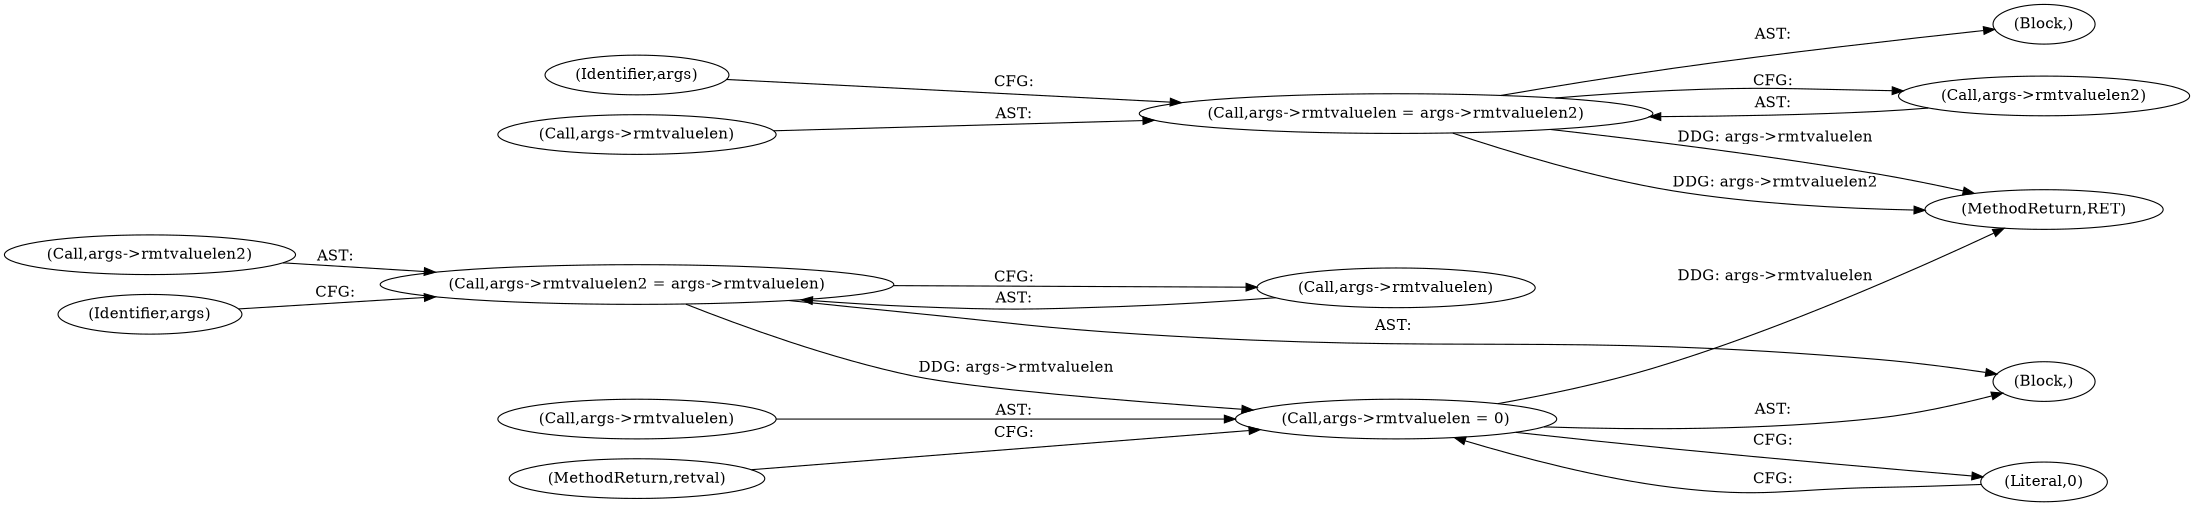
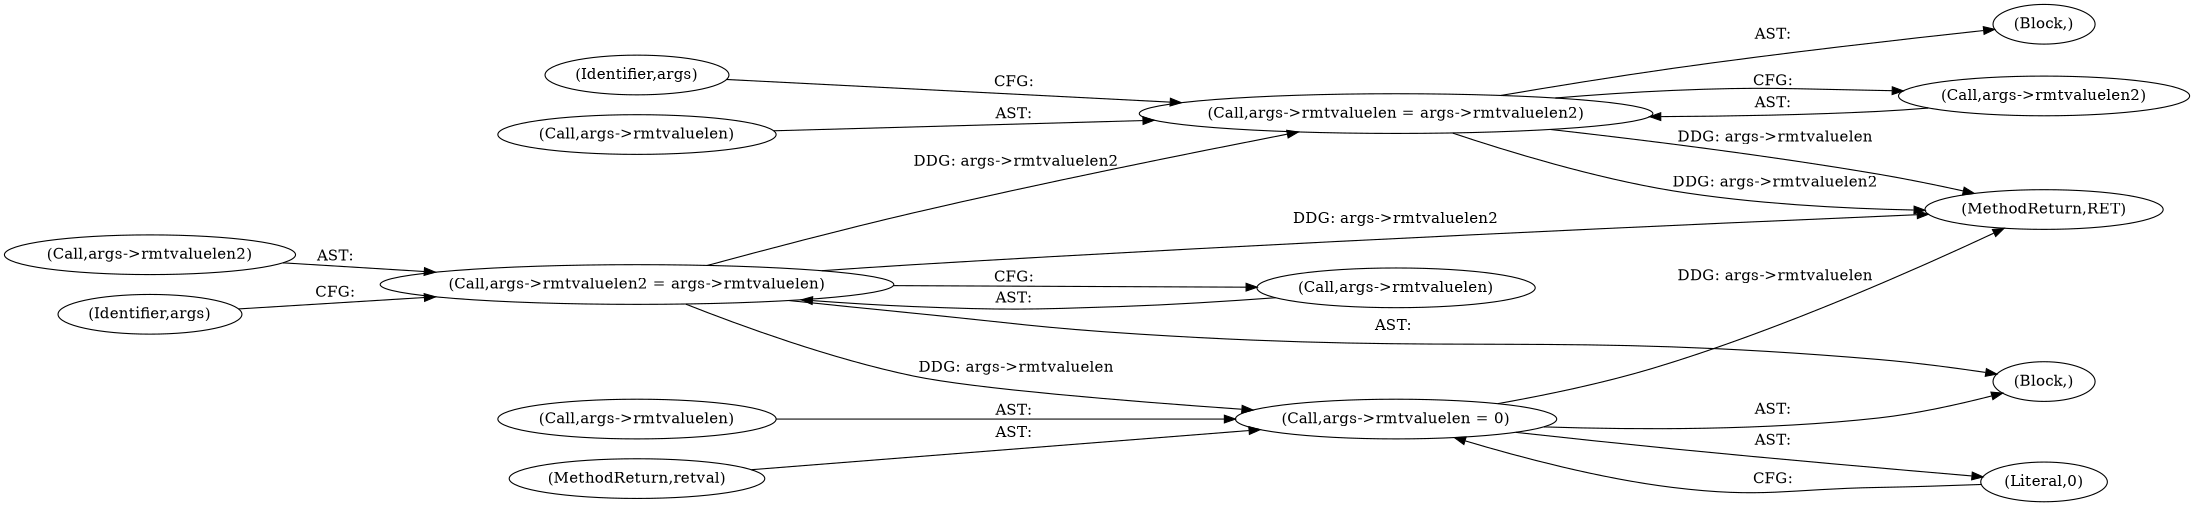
edge "(Call,args->rmtvaluelen2 = args->rmtvaluelen)" -> "(Call,args->rmtvaluelen = args->rmtvaluelen2)": added, label "DDG: args->rmtvaluelen2"
edge "(Call,args->rmtvaluelen2 = args->rmtvaluelen)" -> "(MethodReturn,RET)": added, label "DDG: args->rmtvaluelen2"
edge "(MethodReturn,retval)" -> "(Call,args->rmtvaluelen = 0)": label "CFG: " -> "AST: "
edge "(Call,args->rmtvaluelen = 0)" -> "(Literal,0)": label "CFG: " -> "AST: "
